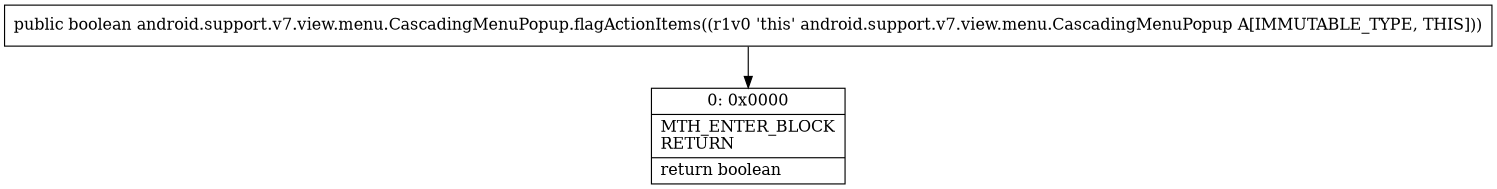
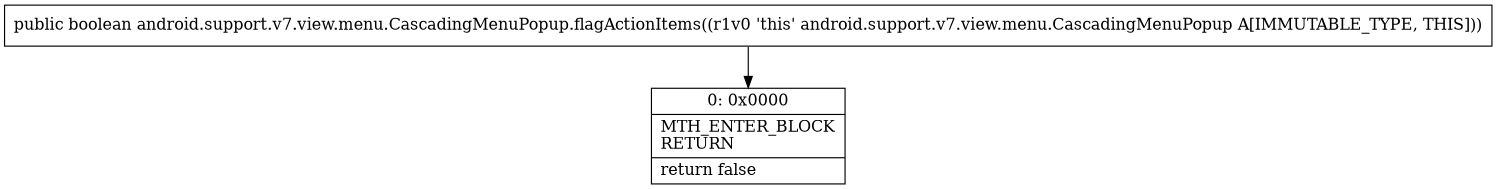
node "0: 0x0000": text "return boolean" -> "return false"
